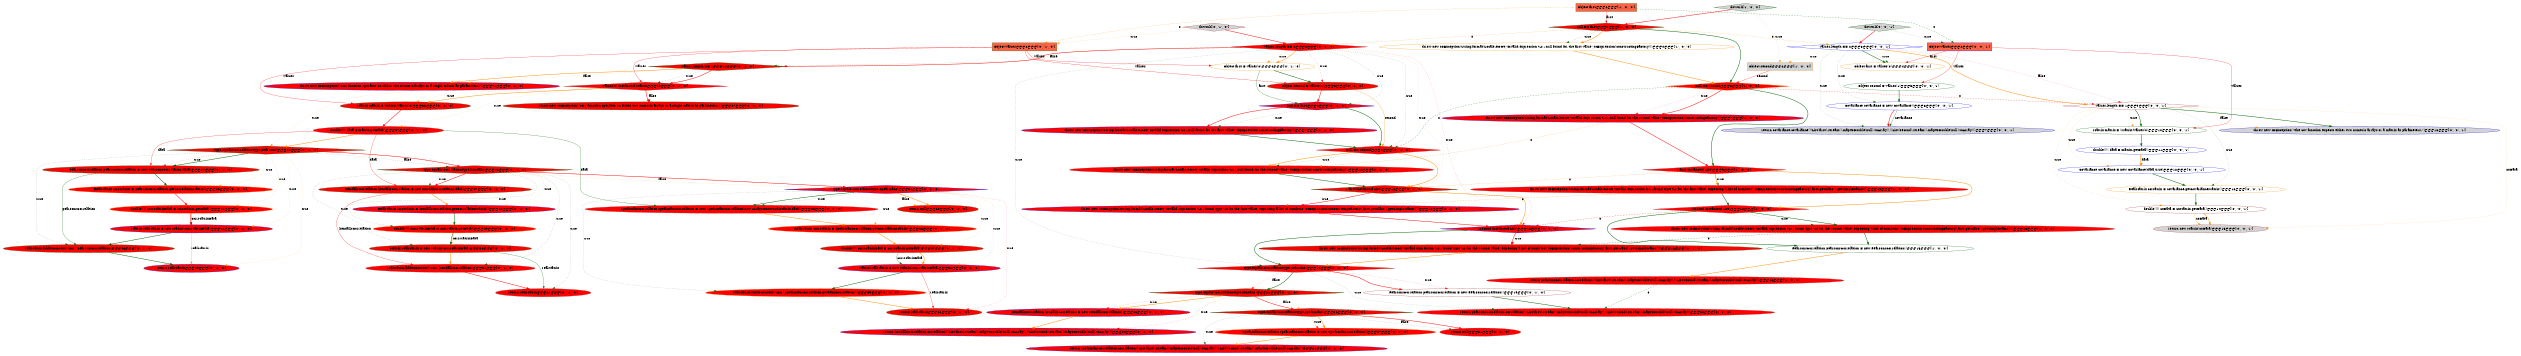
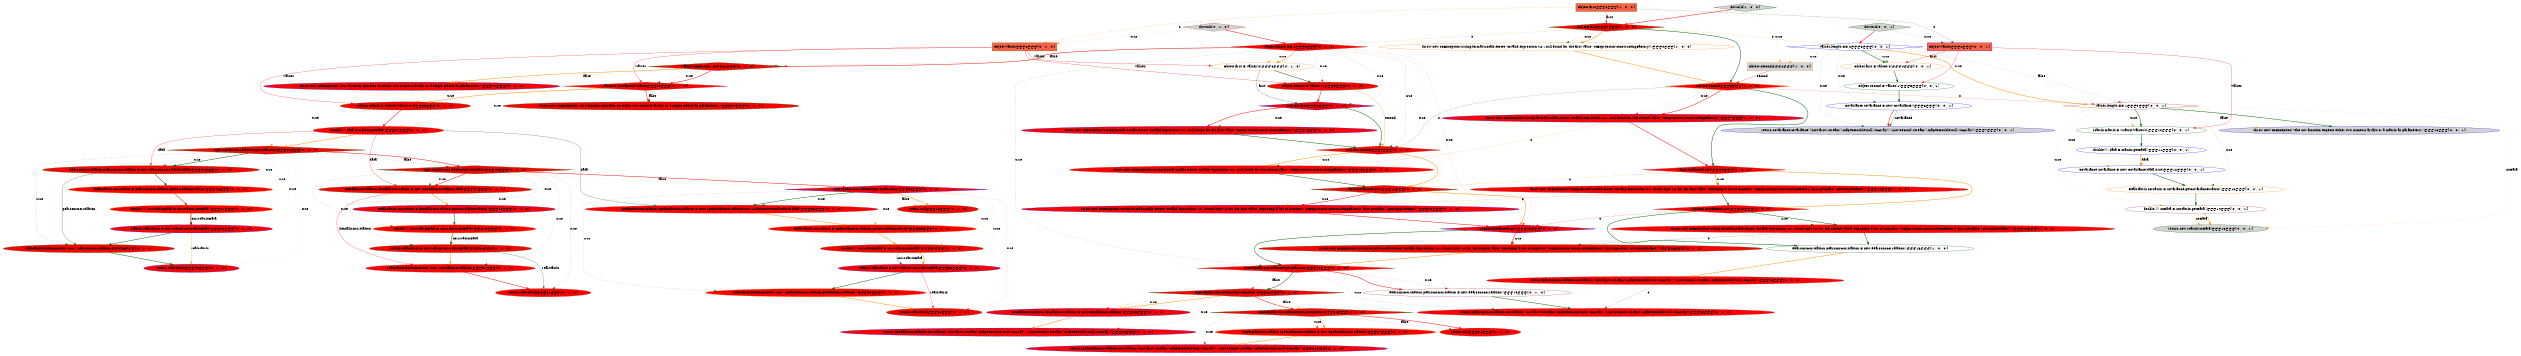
edge "Object values@@@2@@@['0', '0', '1']" -> "Object second = values(1(@@@5@@@['0', '0', '1']": label "values" -> "true"
edge "Object first = values(0(@@@4@@@['0', '0', '1']" -> "Object second = values(1(@@@5@@@['0', '0', '1']": added
node "return new Matrix(coData)@@@15@@@['0', '0', '1']": color brown -> darkgreen
